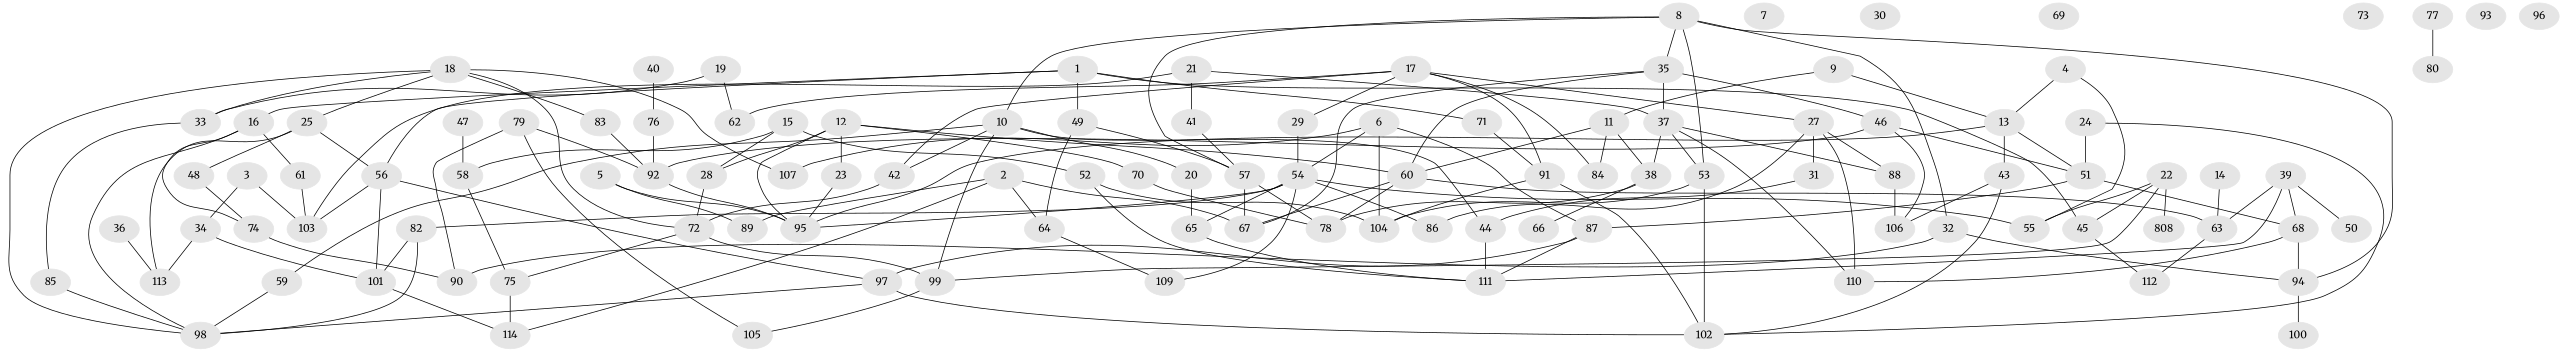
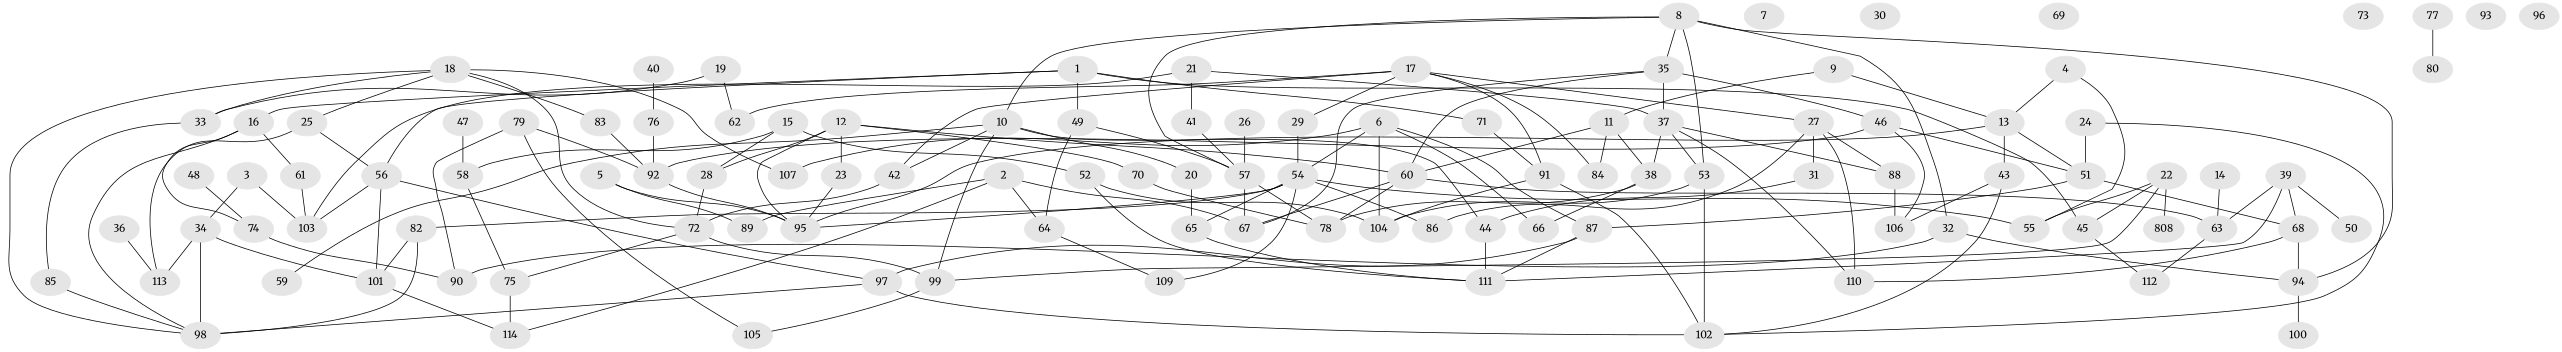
node "26": added
edge "25" -- "48": removed
edge "6" -- "66": added
edge "59" -- "98": now "34" -- "98"
